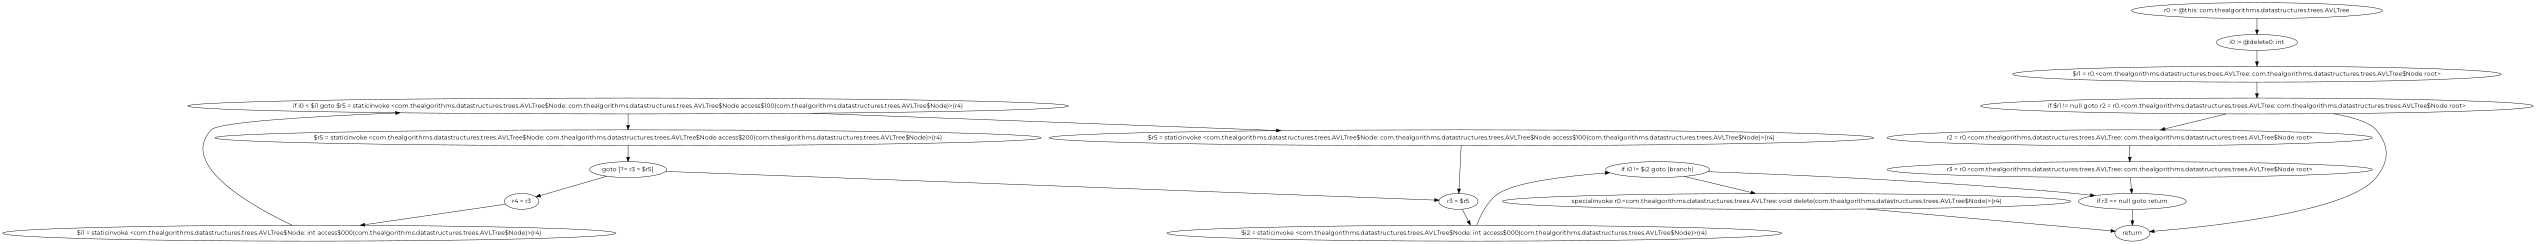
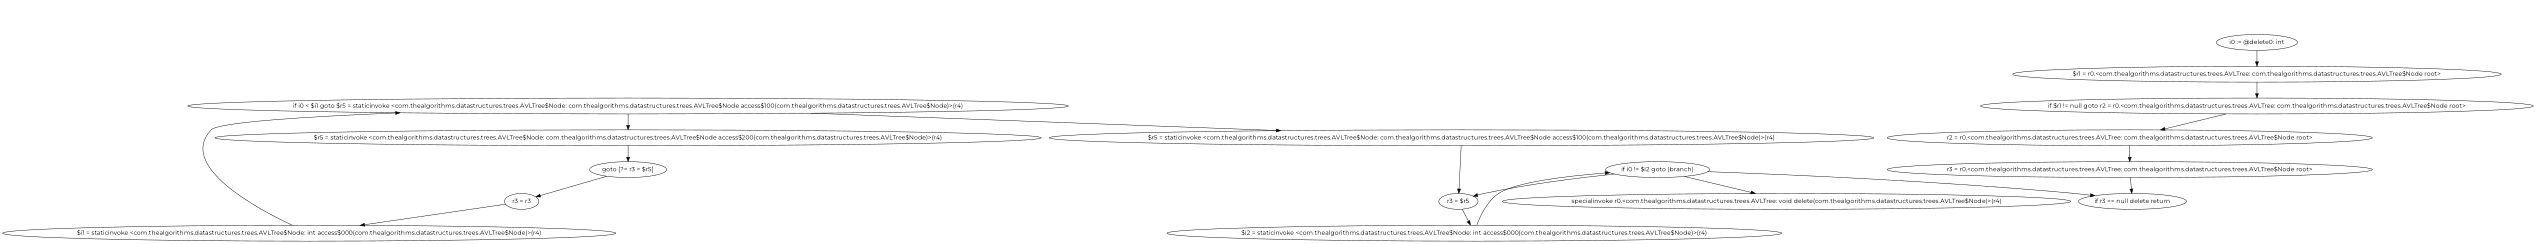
node "r0 := @this: com.thealgorithms.datastructures.trees.AVLTree": removed
edge "goto [?= r3 = $r5]" -> "r3 = $r5": now "if i0 != $i2 goto (branch)" -> "r3 = $r5"
node "r4 = r3": label "r4 = r3" -> "r3 = r3"
node "if r3 == null goto return": label "if r3 == null goto return" -> "if r3 == null delete return"
node "return": removed
